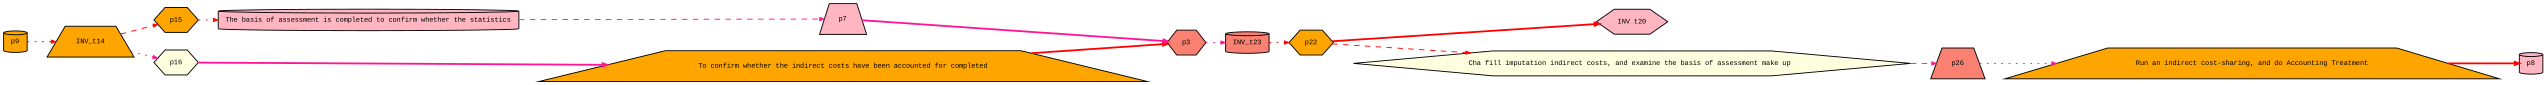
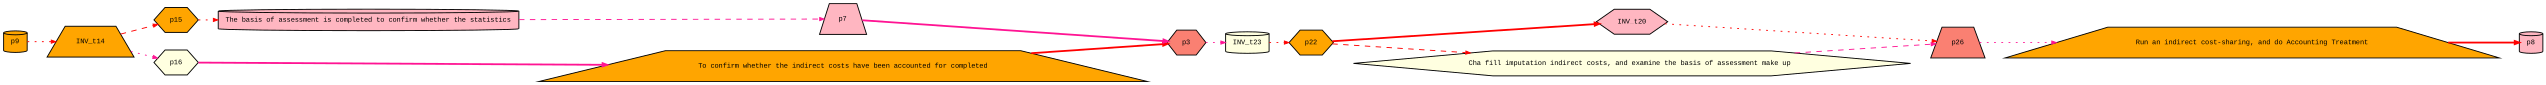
edge "INV_t20" -> "p26": added
node "INV_t23": fillcolor salmon -> lightyellow
